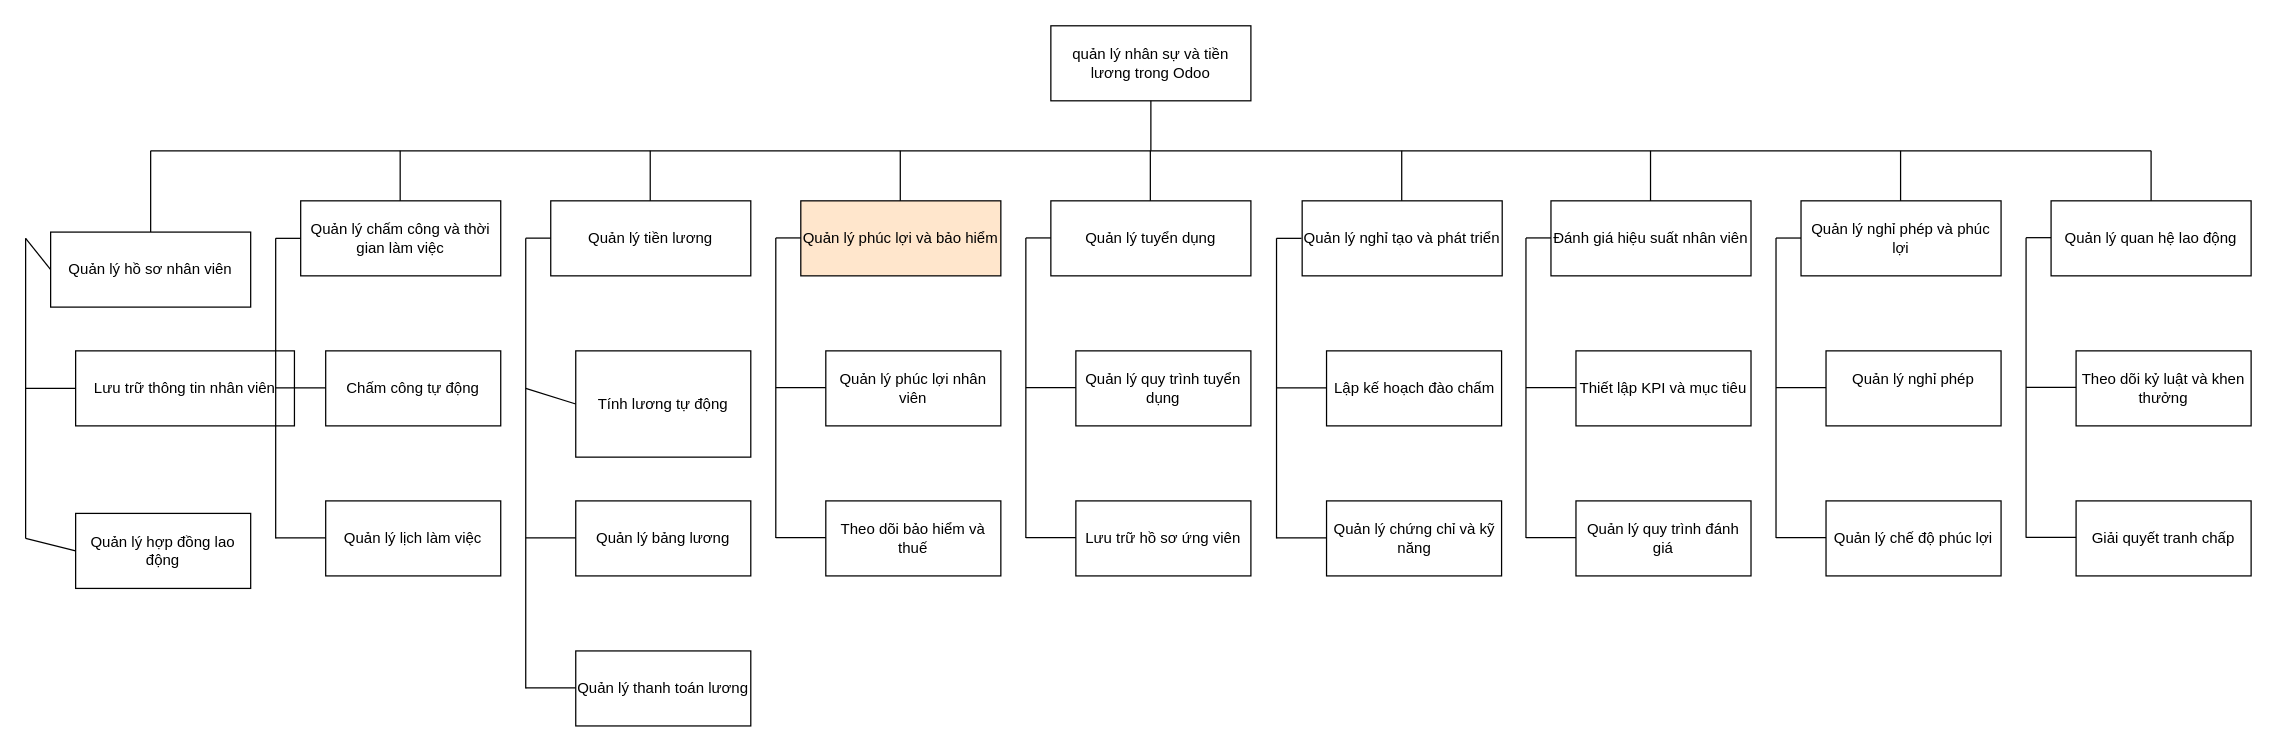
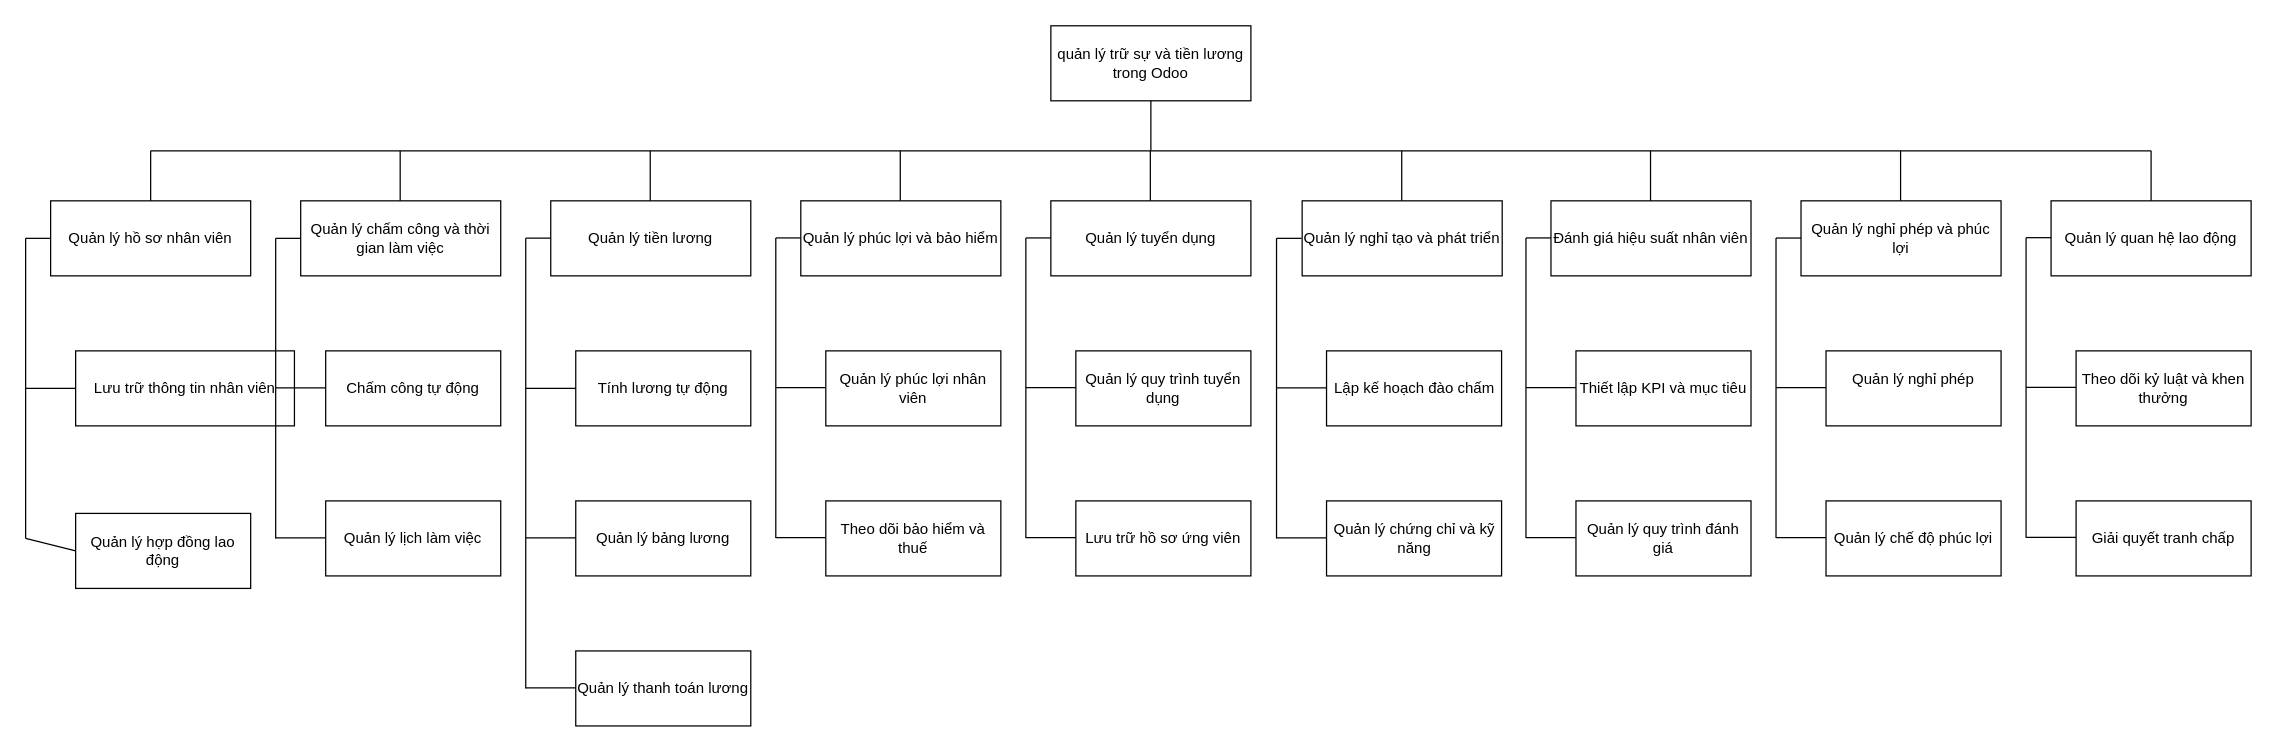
node "quản lý nhân sự và tiền lương trong Odoo": label "quản lý nhân sự và tiền lương trong Odoo" -> "quản lý trữ sự và tiền lương trong Odoo"
node "Quản lý phúc lợi và bảo hiểm": fillcolor #ffe6cc -> #ffffff
node "Quản lý hồ sơ nhân viên": moved (151, 269) -> (151, 238)
node "Tính lương tự động": size 175x106 -> 175x75
